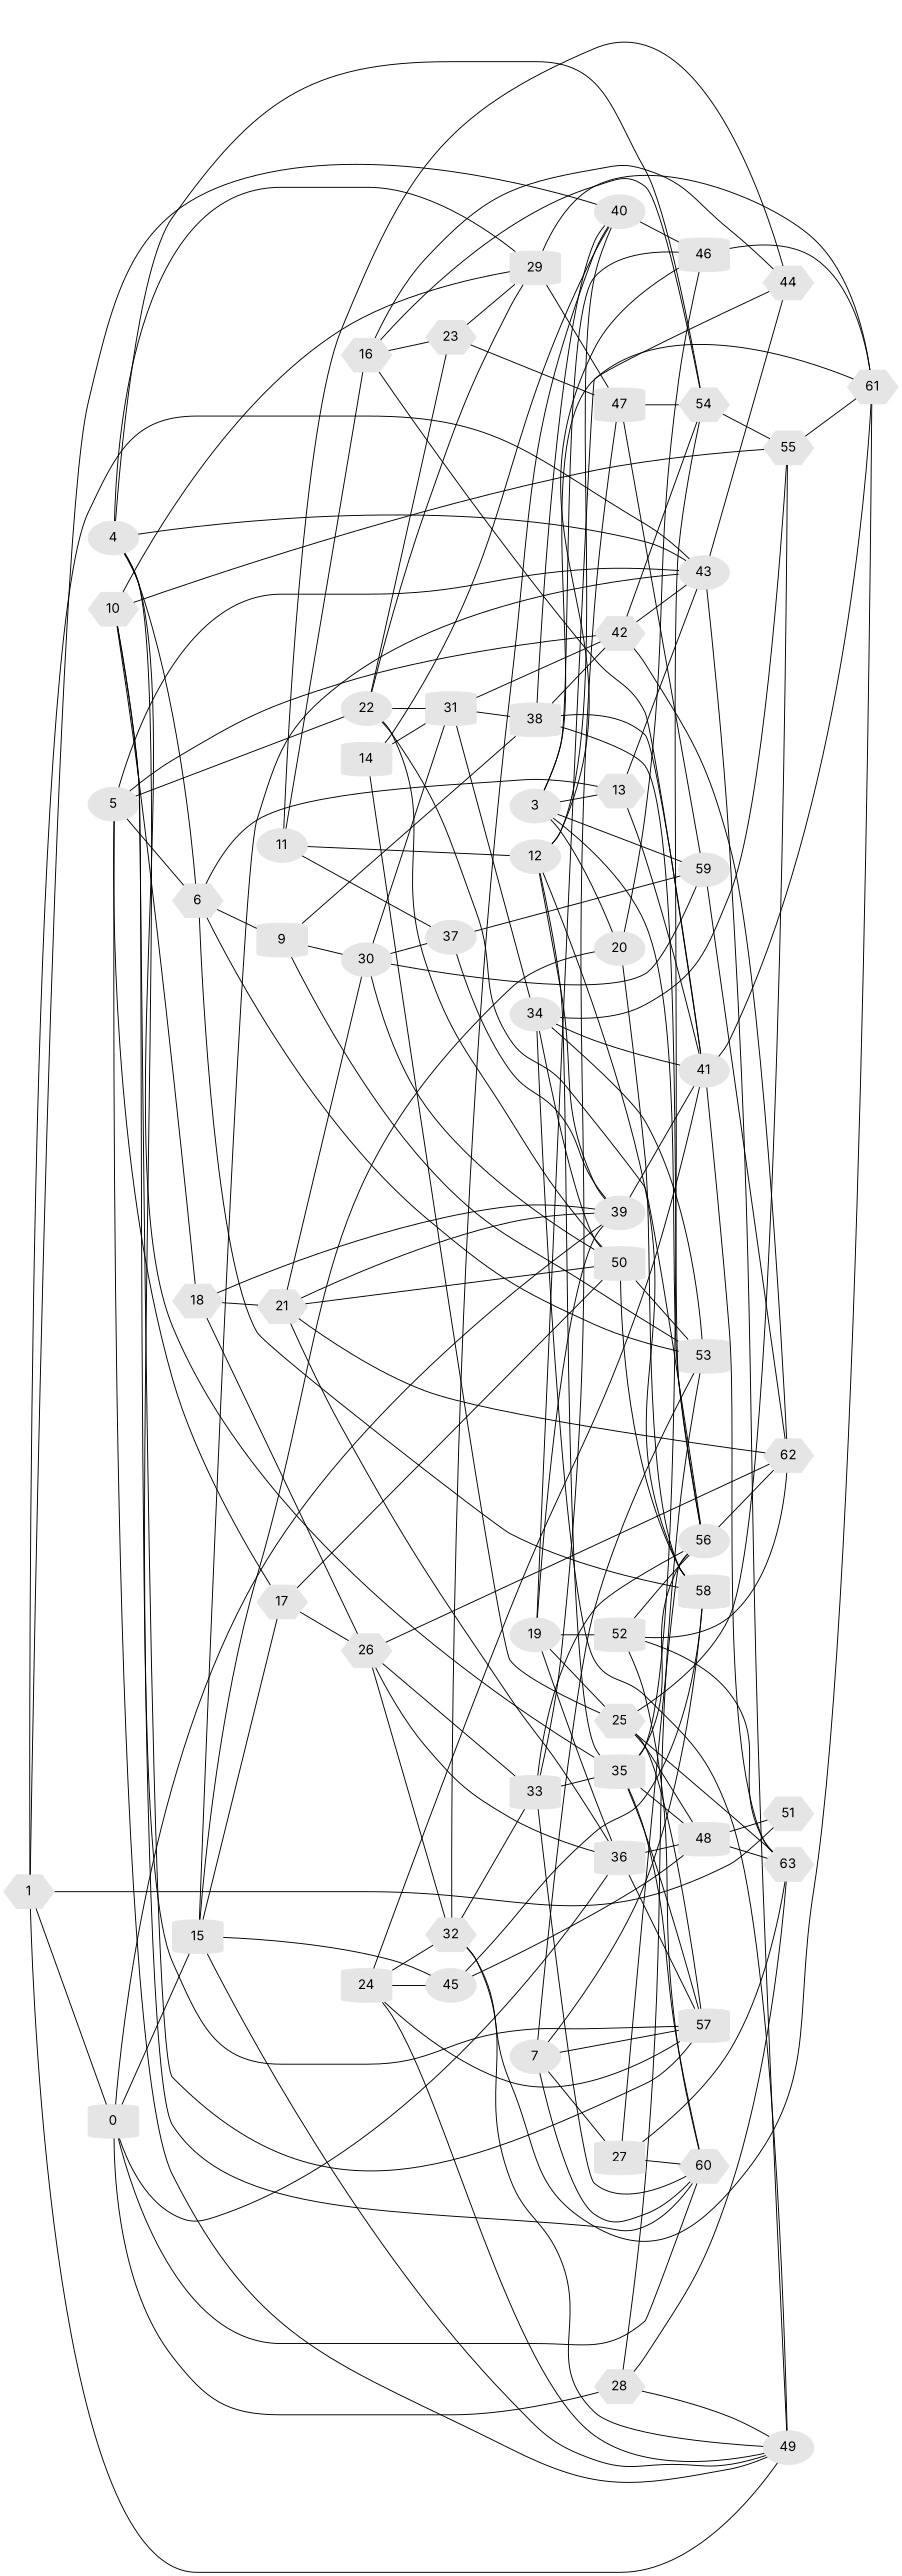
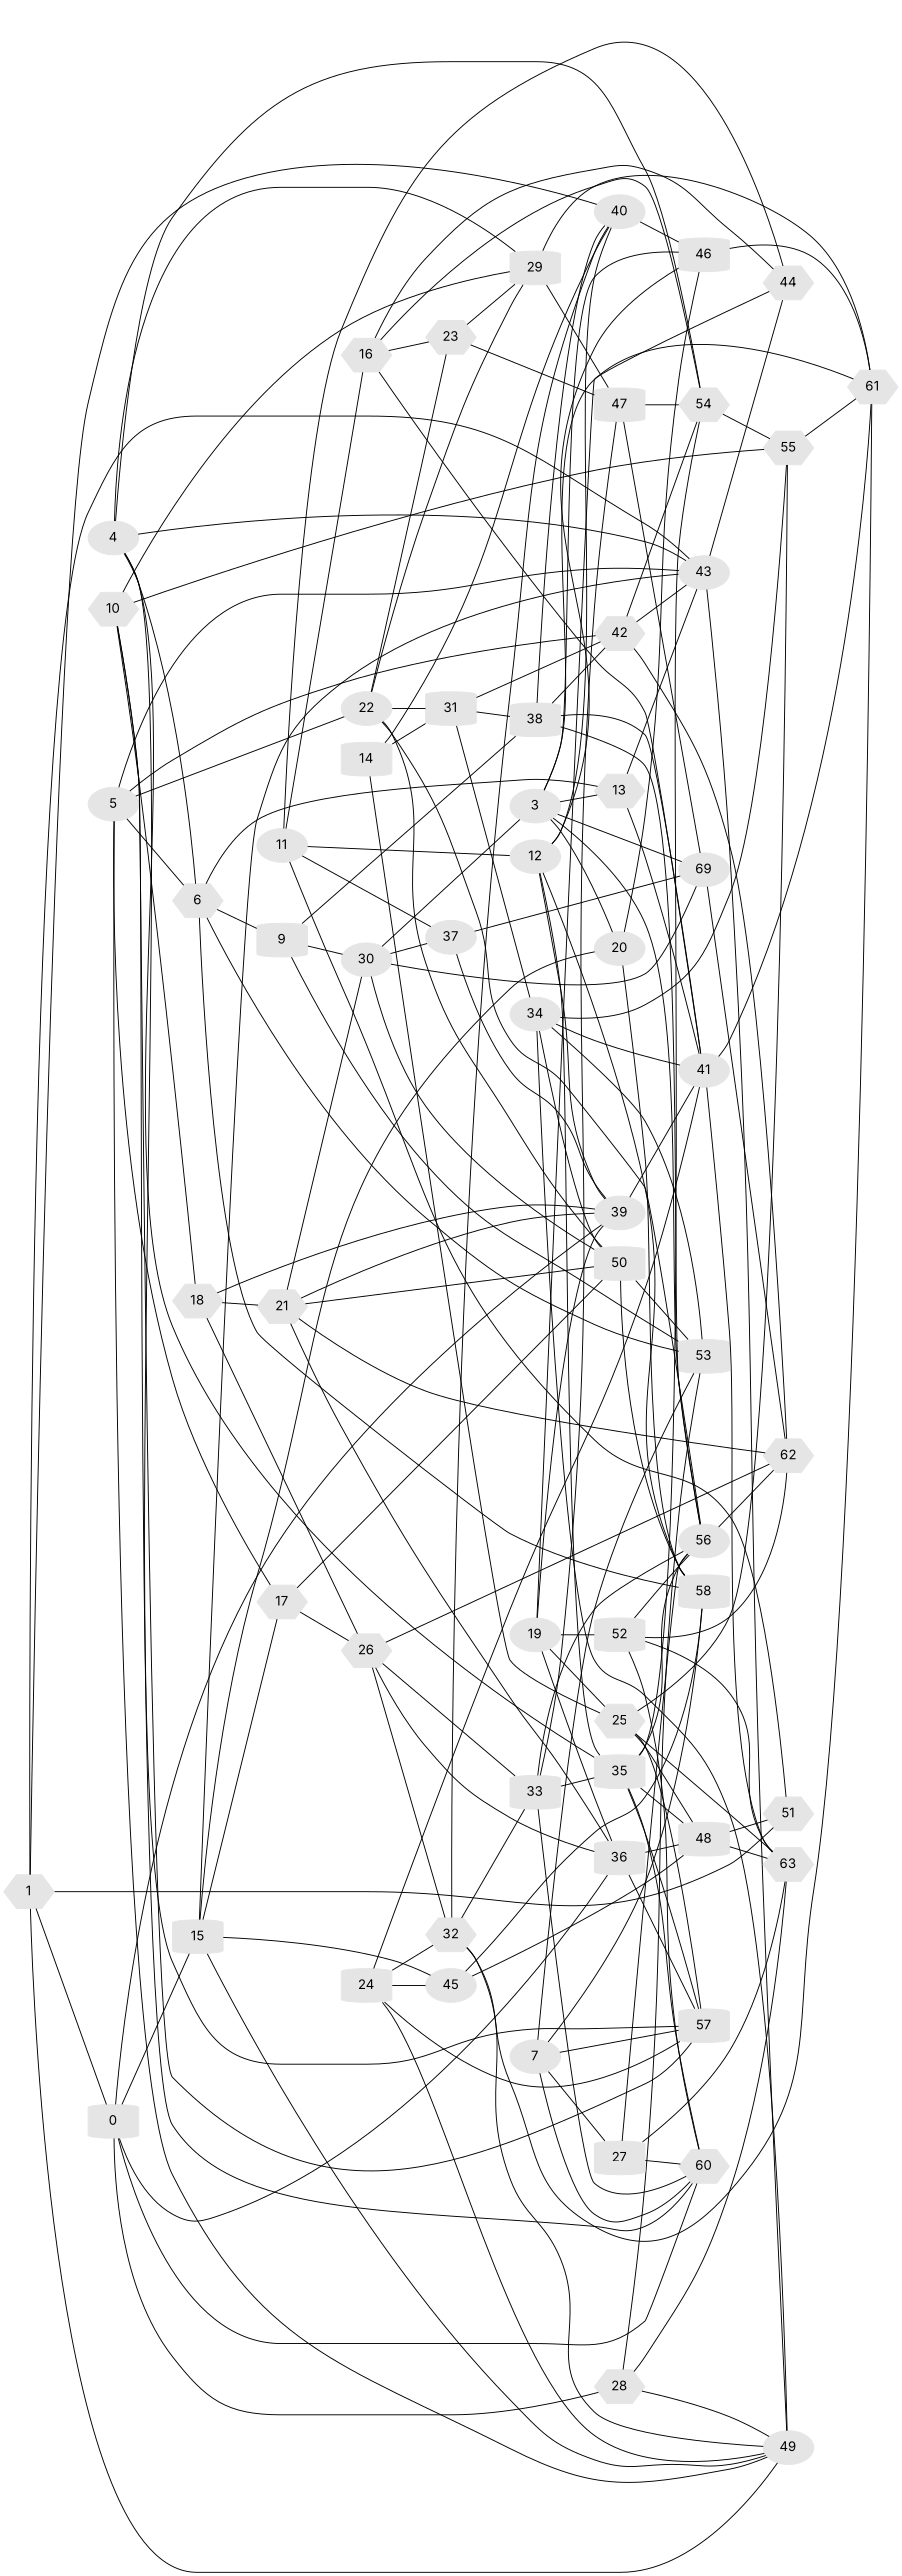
edge "31" -- "30": now "3" -- "30"
node "59": label "59" -> "69"
edge "11" -- "51": added
